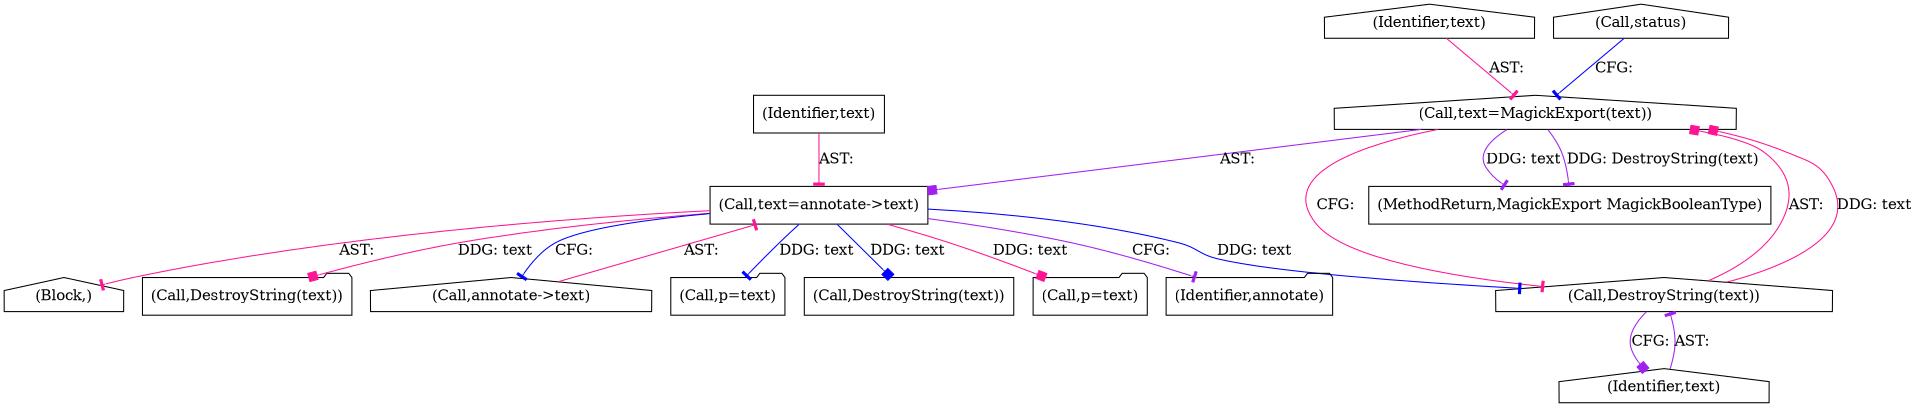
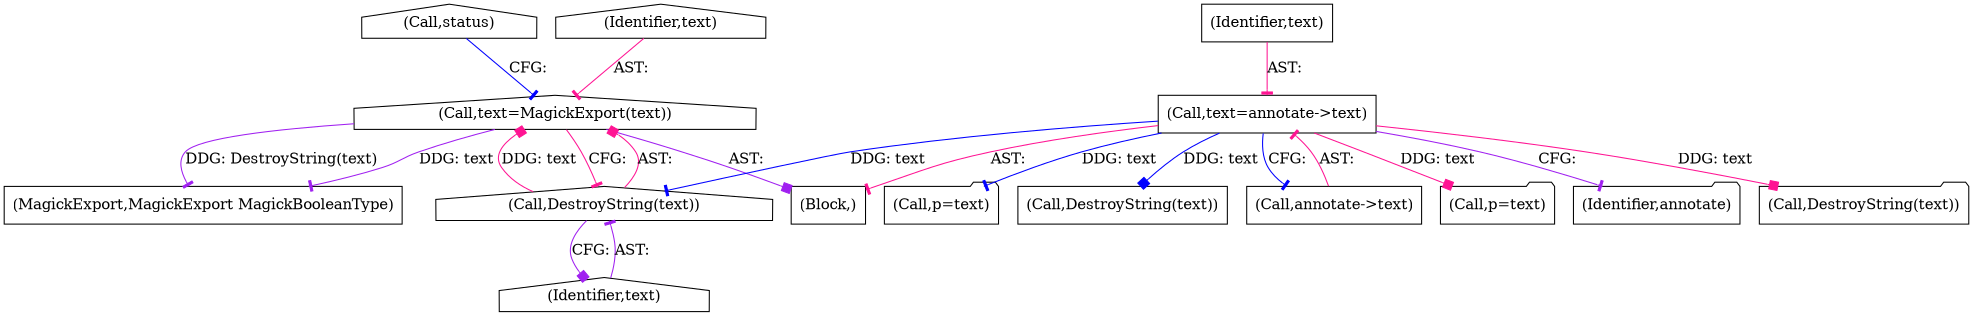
edge "(Call,text=MagickExport(text))" -> "(Call,text=annotate->text)": now "(Call,text=MagickExport(text))" -> "(Block,)"
node "(MethodReturn,MagickExport MagickBooleanType)": label "(MethodReturn,MagickExport MagickBooleanType)" -> "(MagickExport,MagickExport MagickBooleanType)"
node "(Block,)": shape house -> box
node "(Call,annotate->text)": shape house -> box
